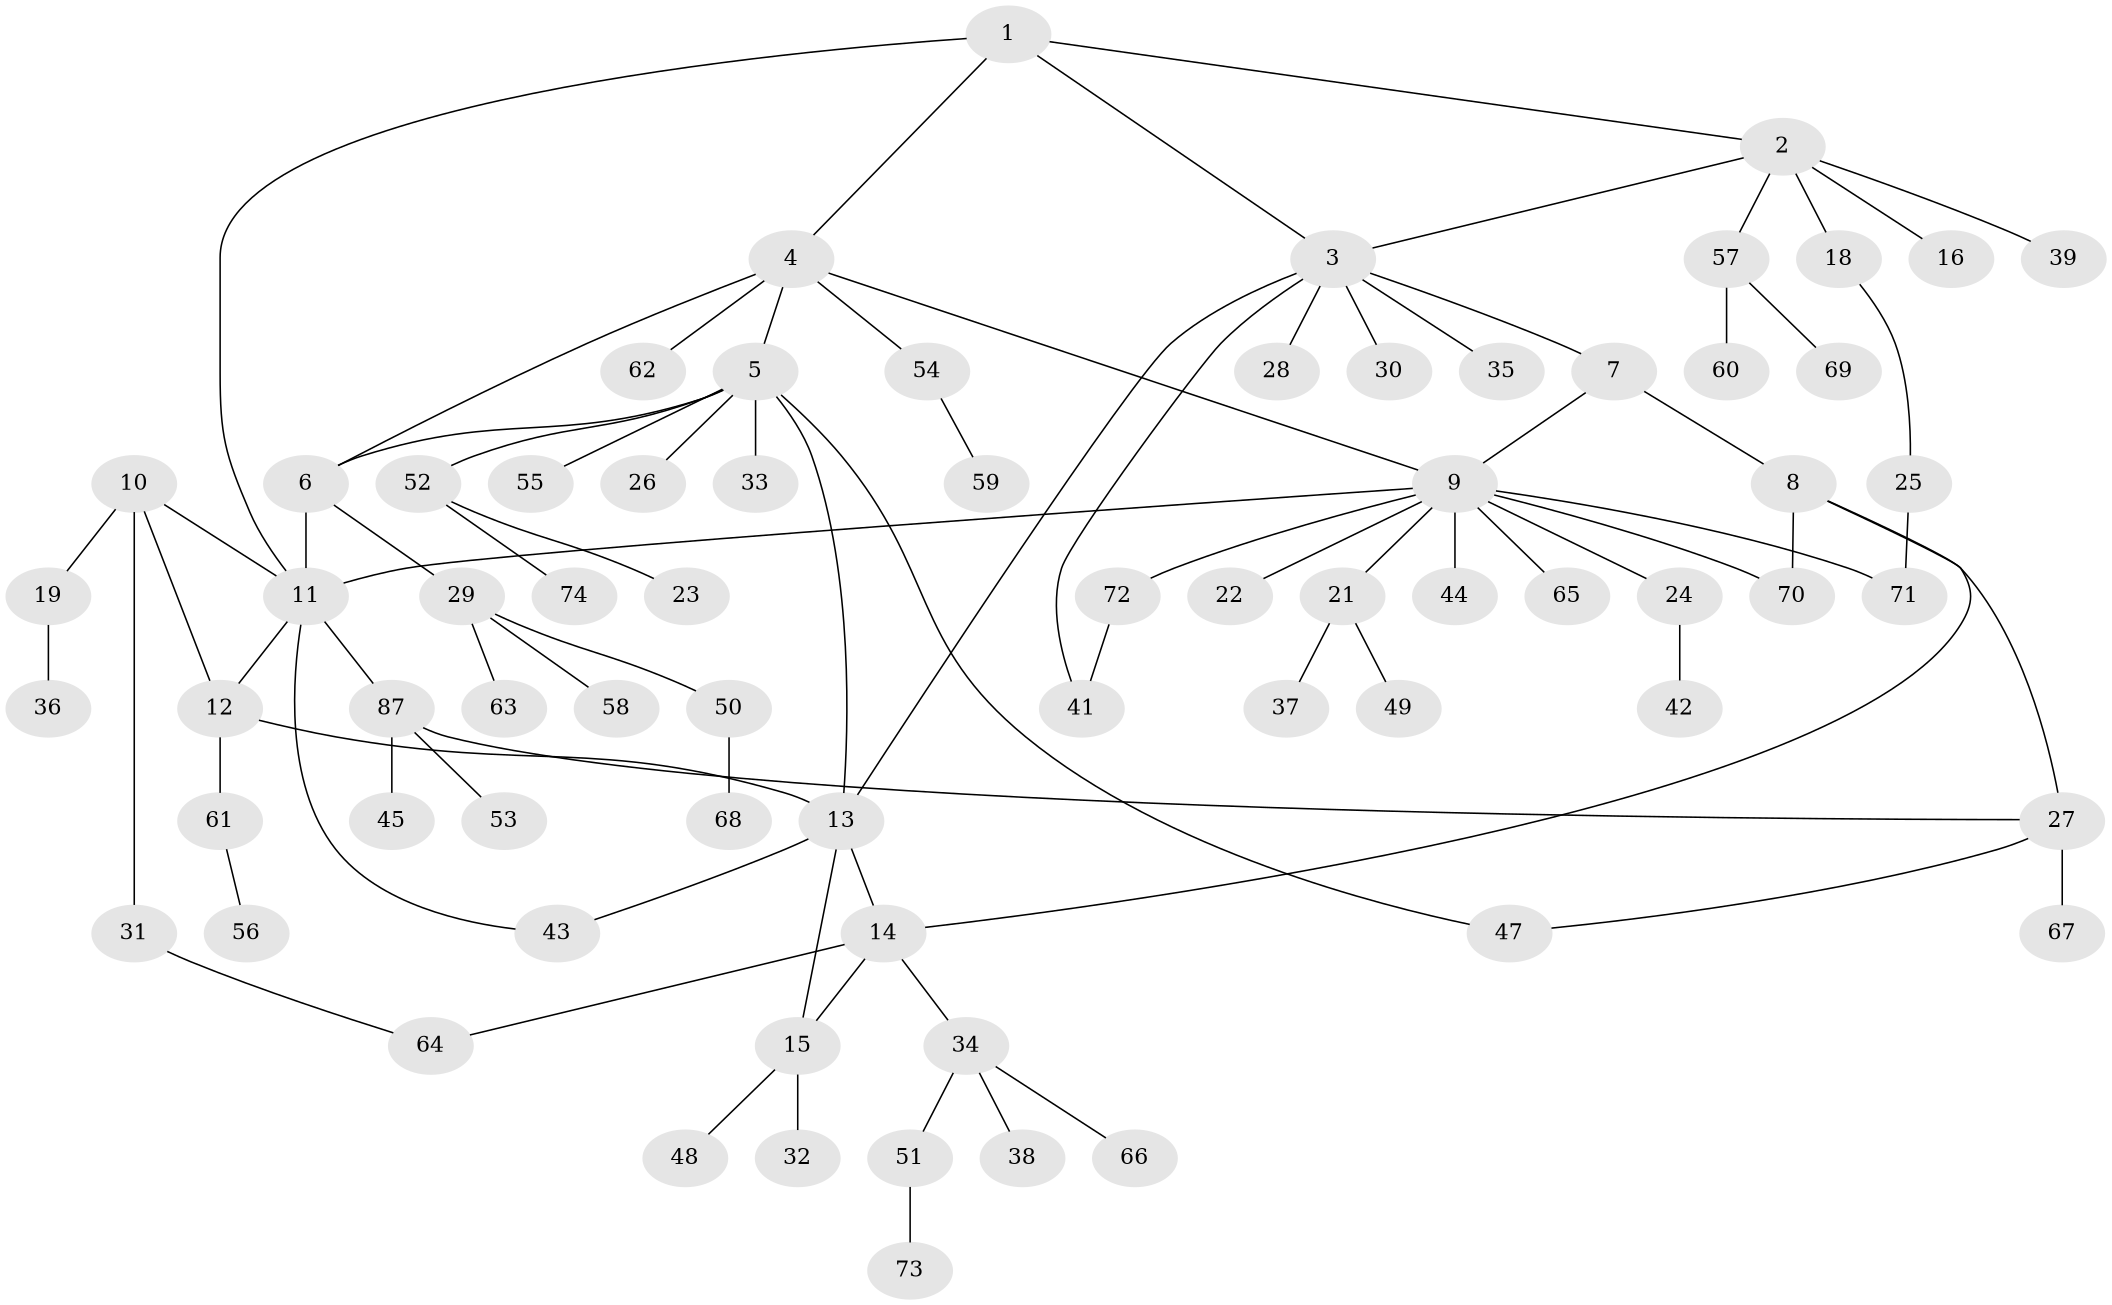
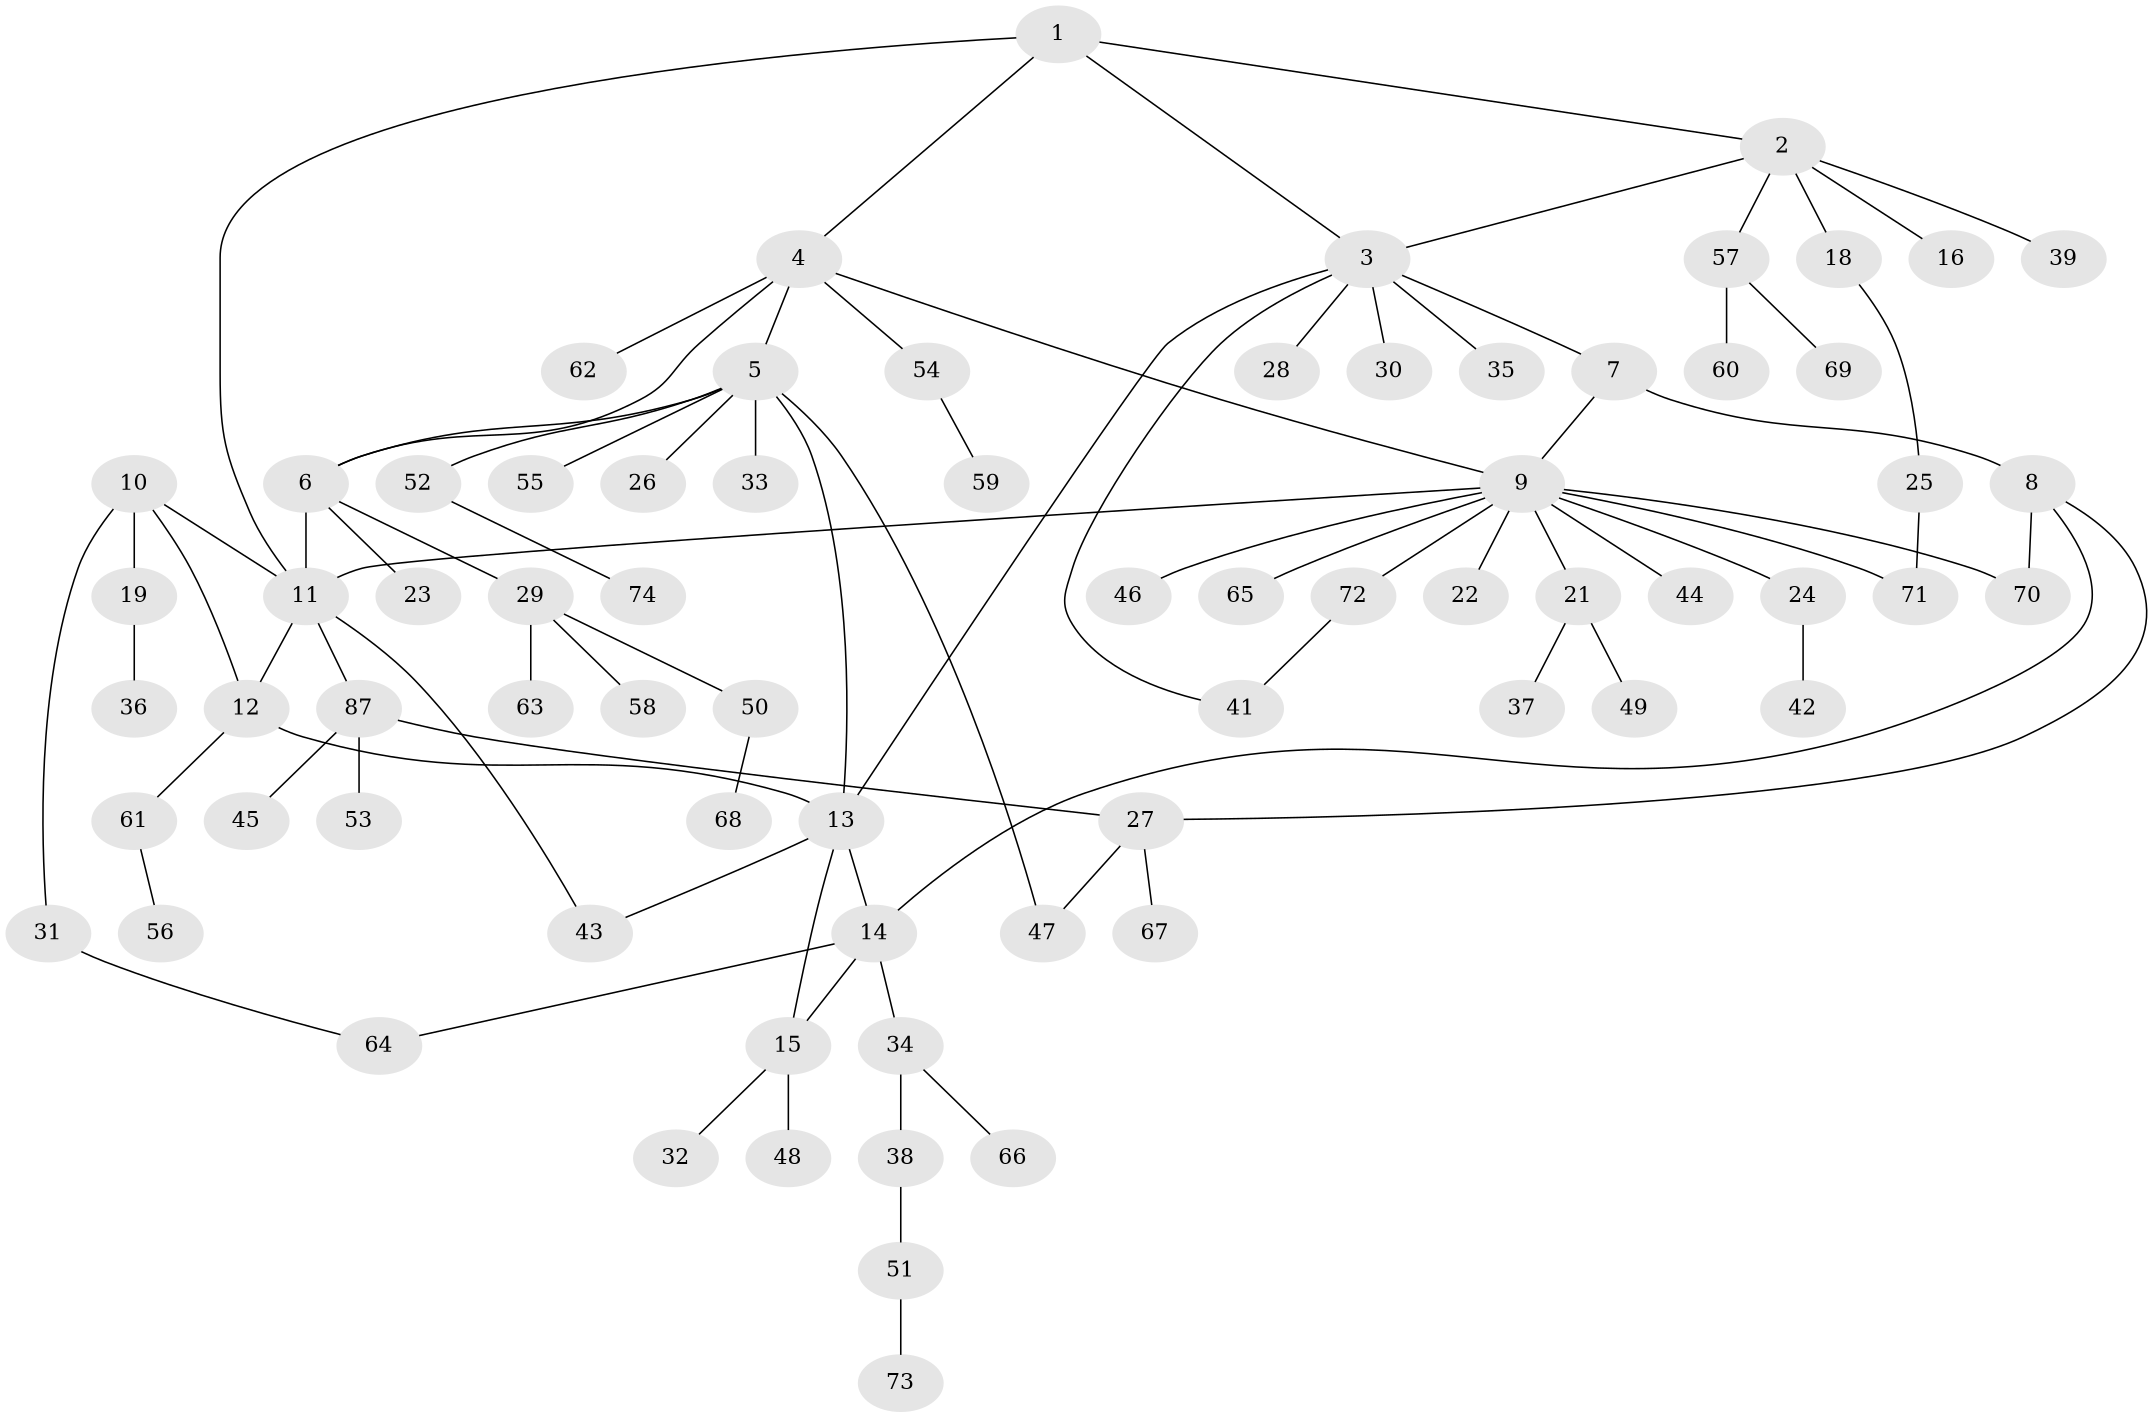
edge "52" -- "23": now "6" -- "23"
node "46": added
edge "34" -- "51": now "38" -- "51"
